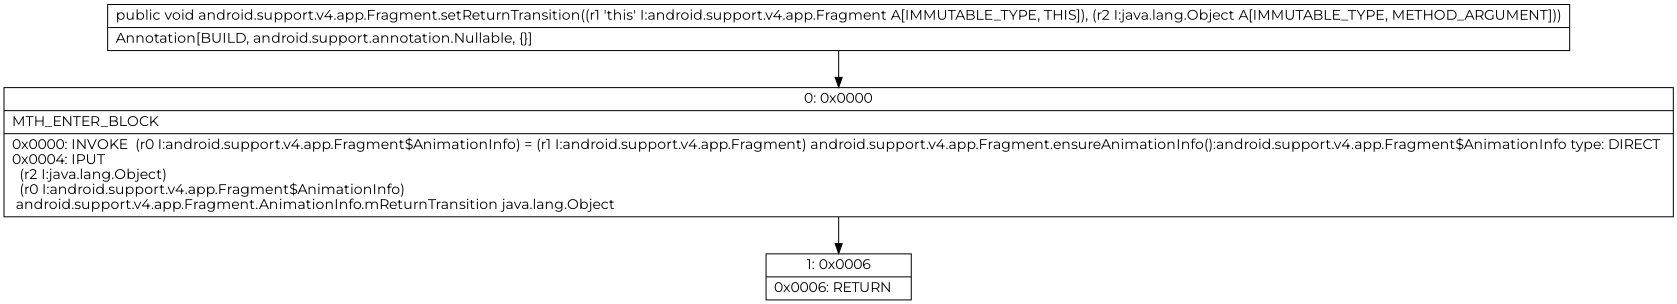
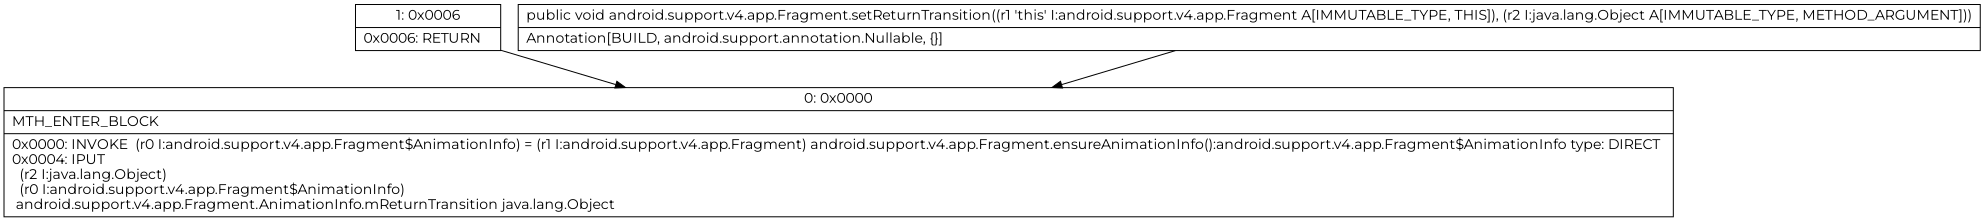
edge "0: 0x0000" -> "1: 0x0006": reversed
